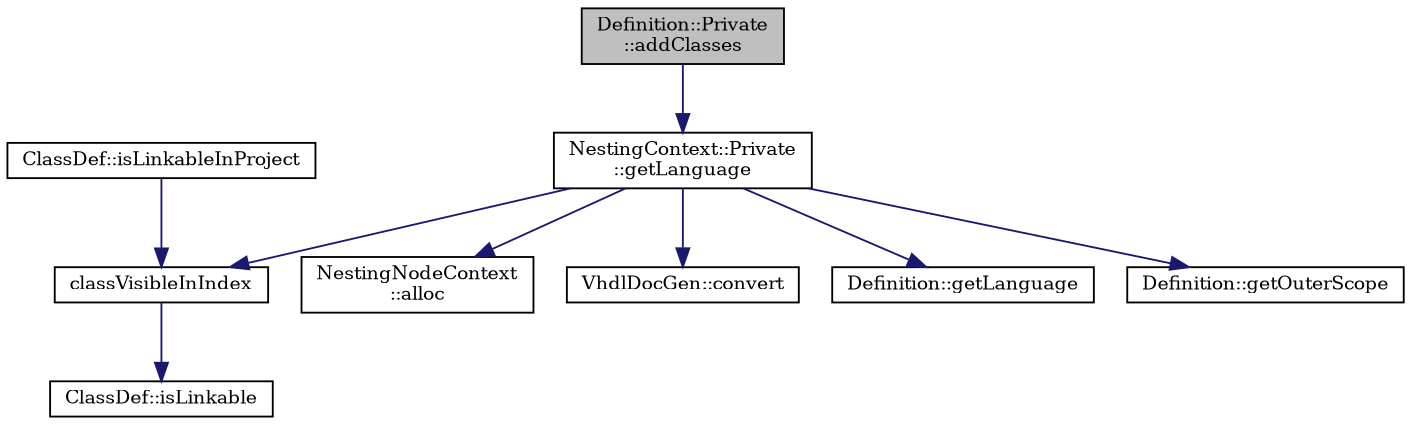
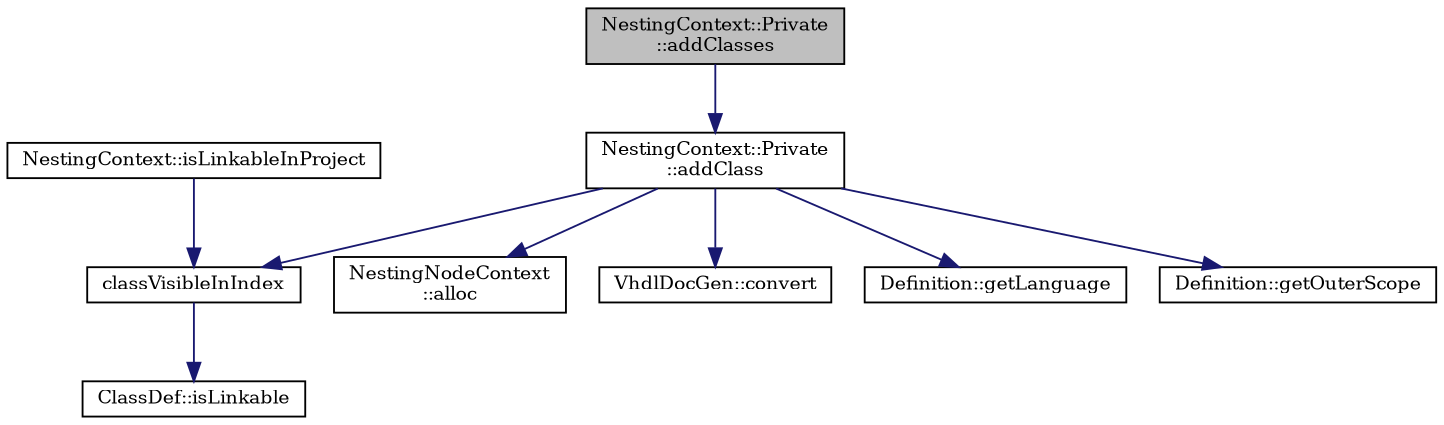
node "Definition::Private ::addClasses": label "Definition::Private ::addClasses" -> "NestingContext::Private ::addClasses"
node "ClassDef::isLinkableInProject": label "ClassDef::isLinkableInProject" -> "NestingContext::isLinkableInProject"
node "NestingContext::Private ::getLanguage": label "NestingContext::Private ::getLanguage" -> "NestingContext::Private ::addClass"
